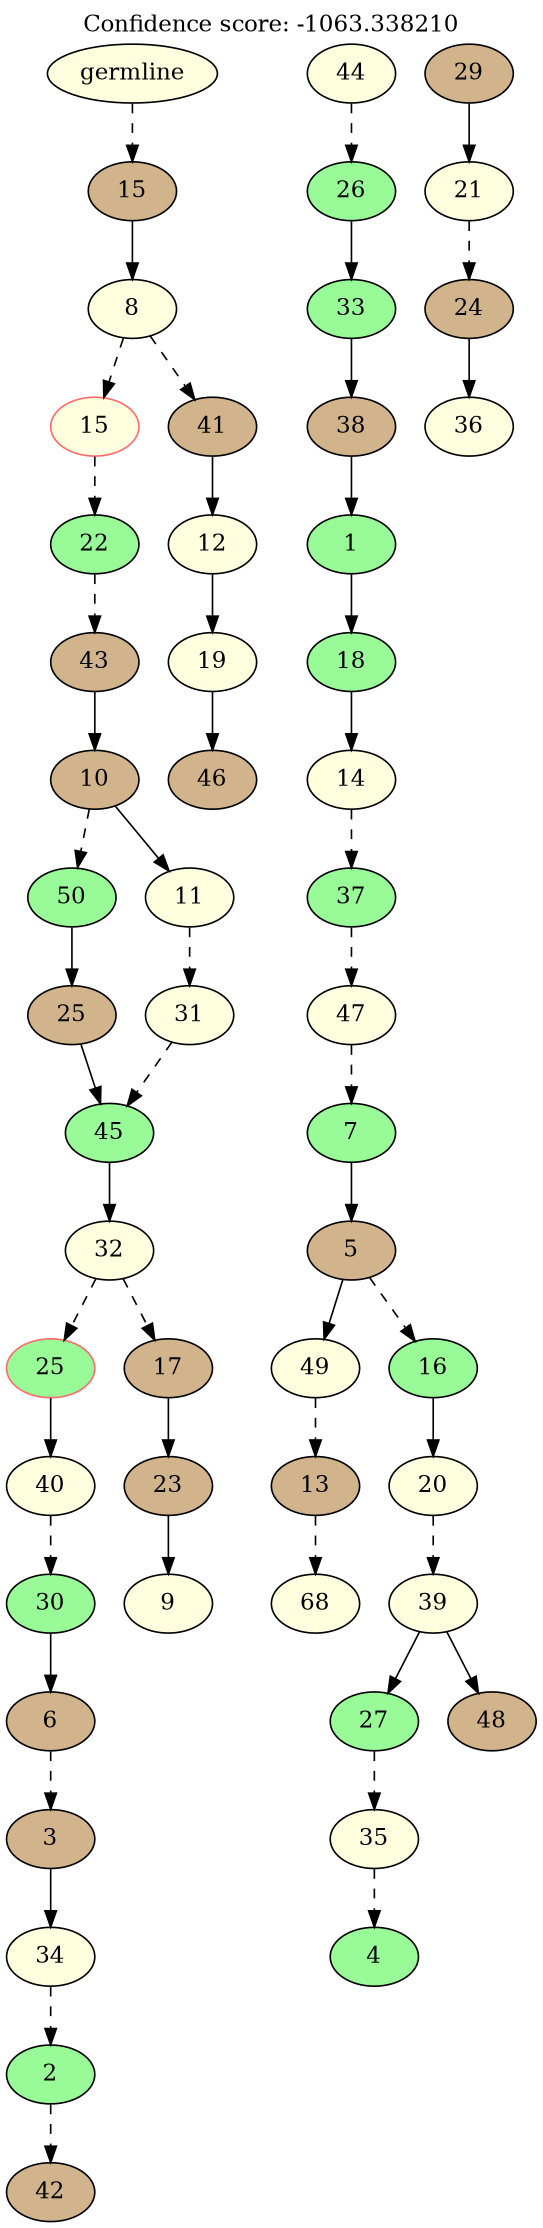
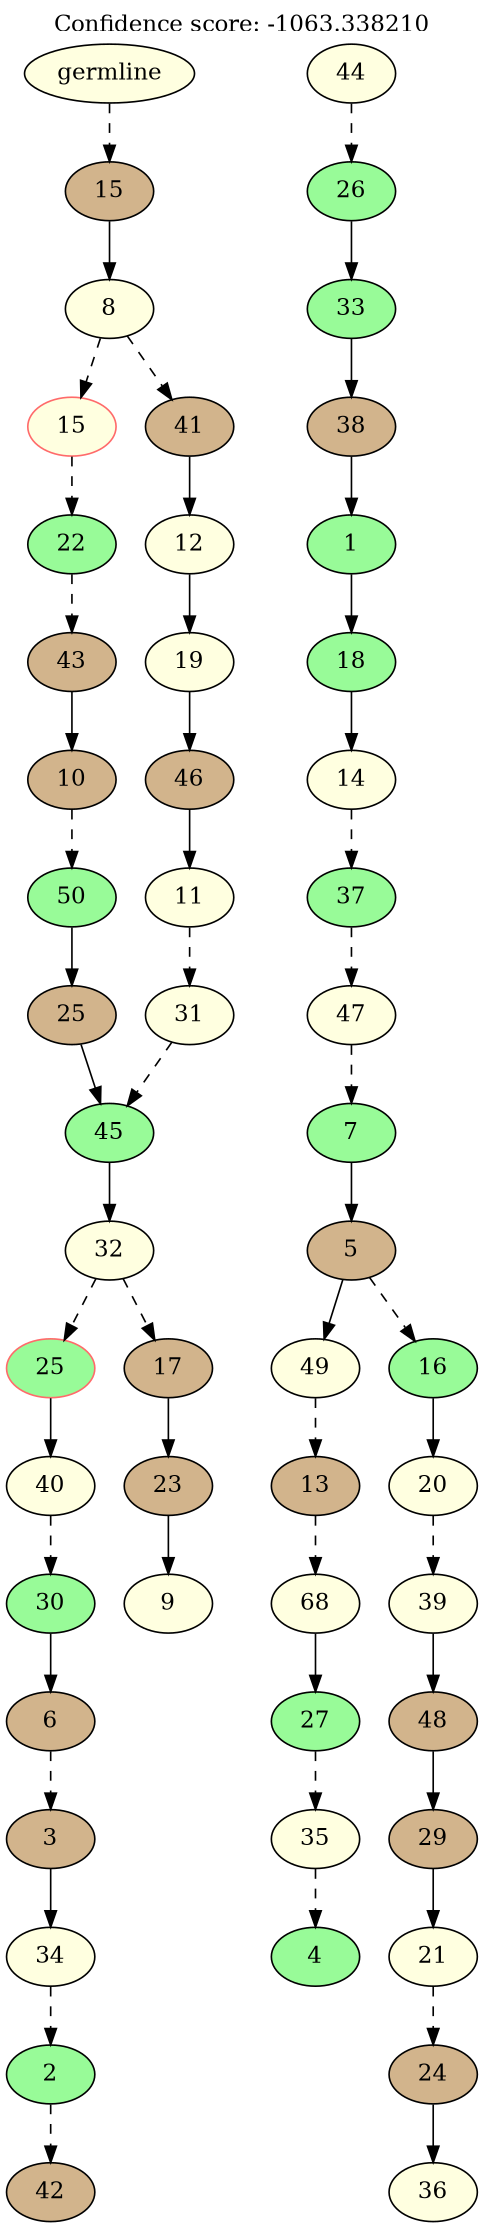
edge "10" -> "11": now "46" -> "11"
edge "39" -> "27": now "68" -> "27"
edge "48" -> "29": added
